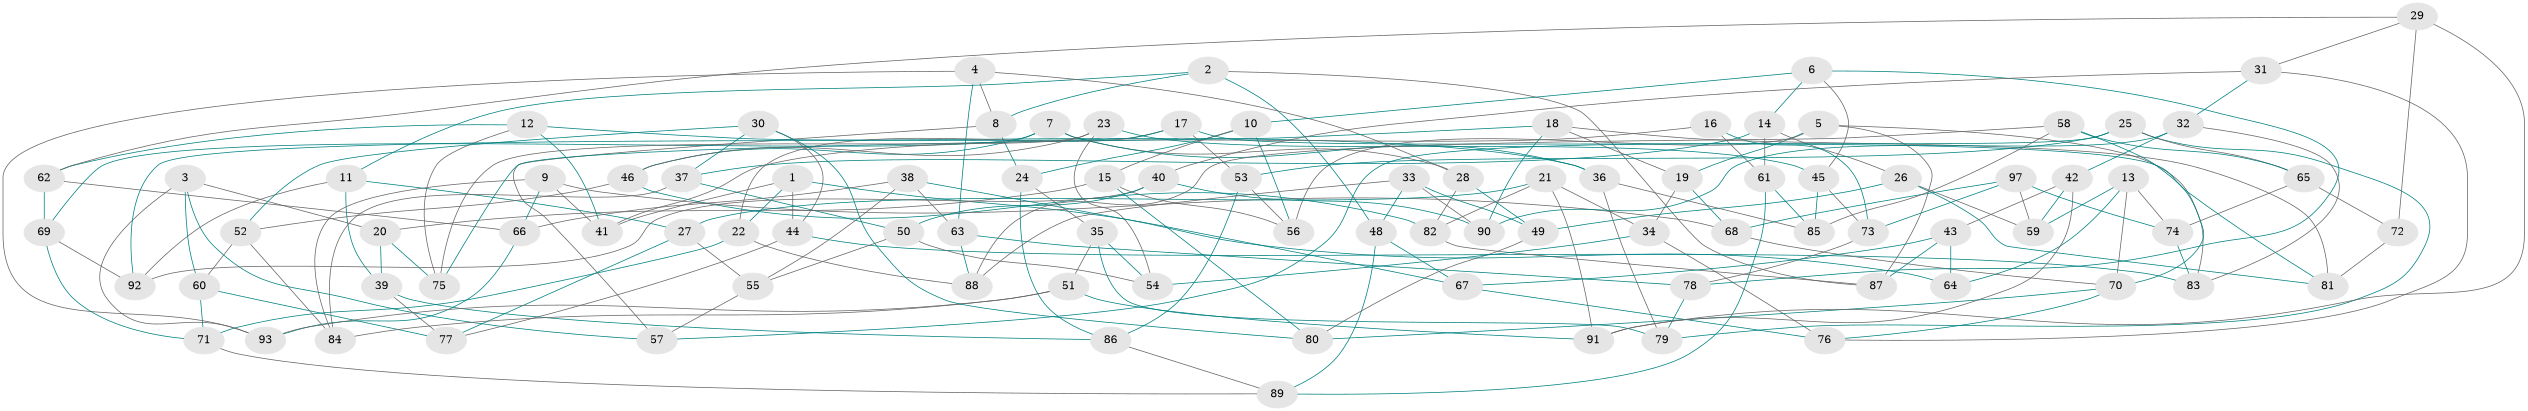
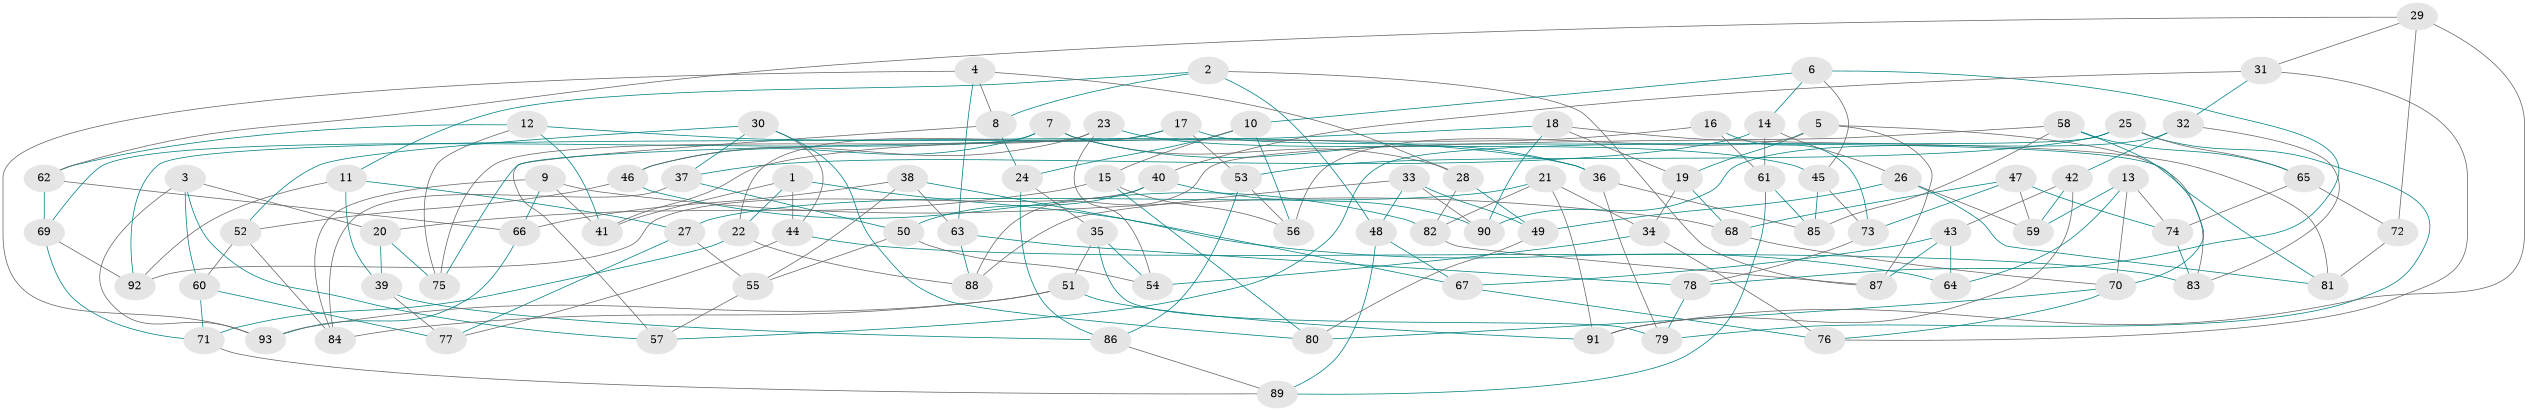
node "97": label "97" -> "47"
